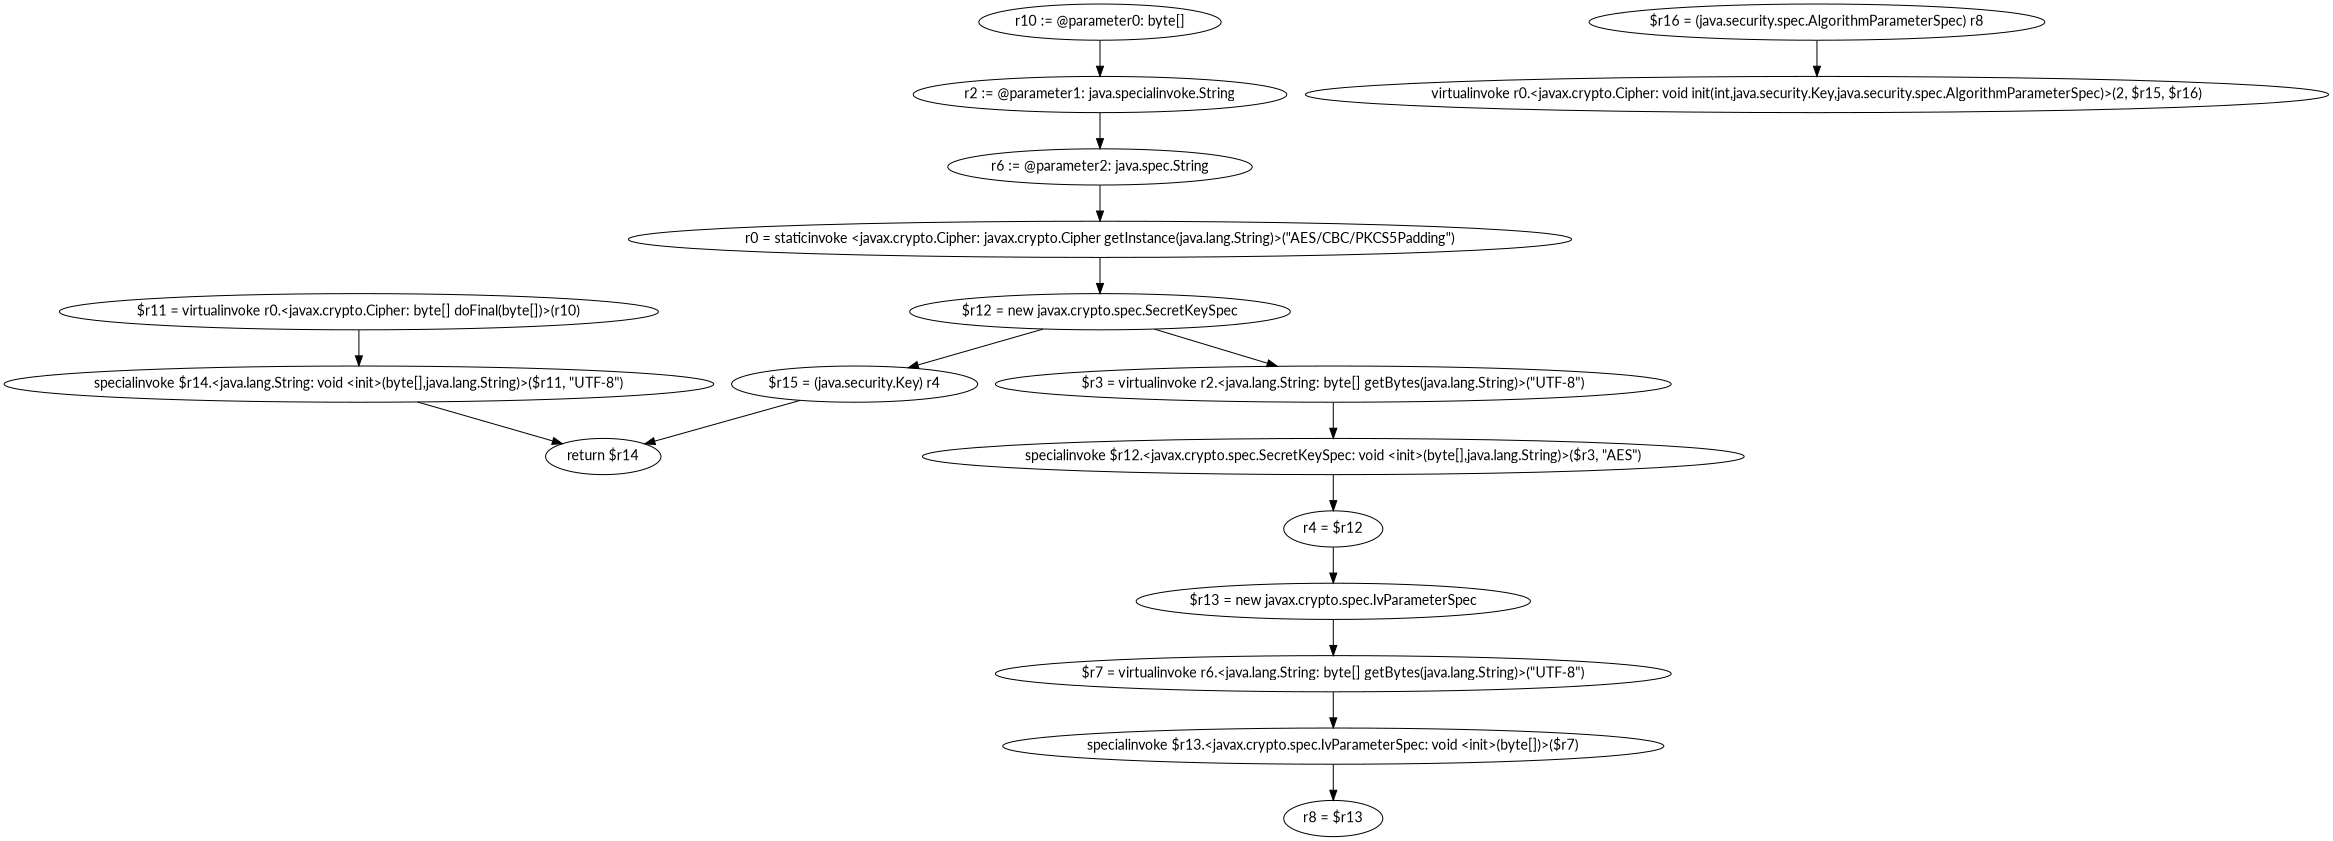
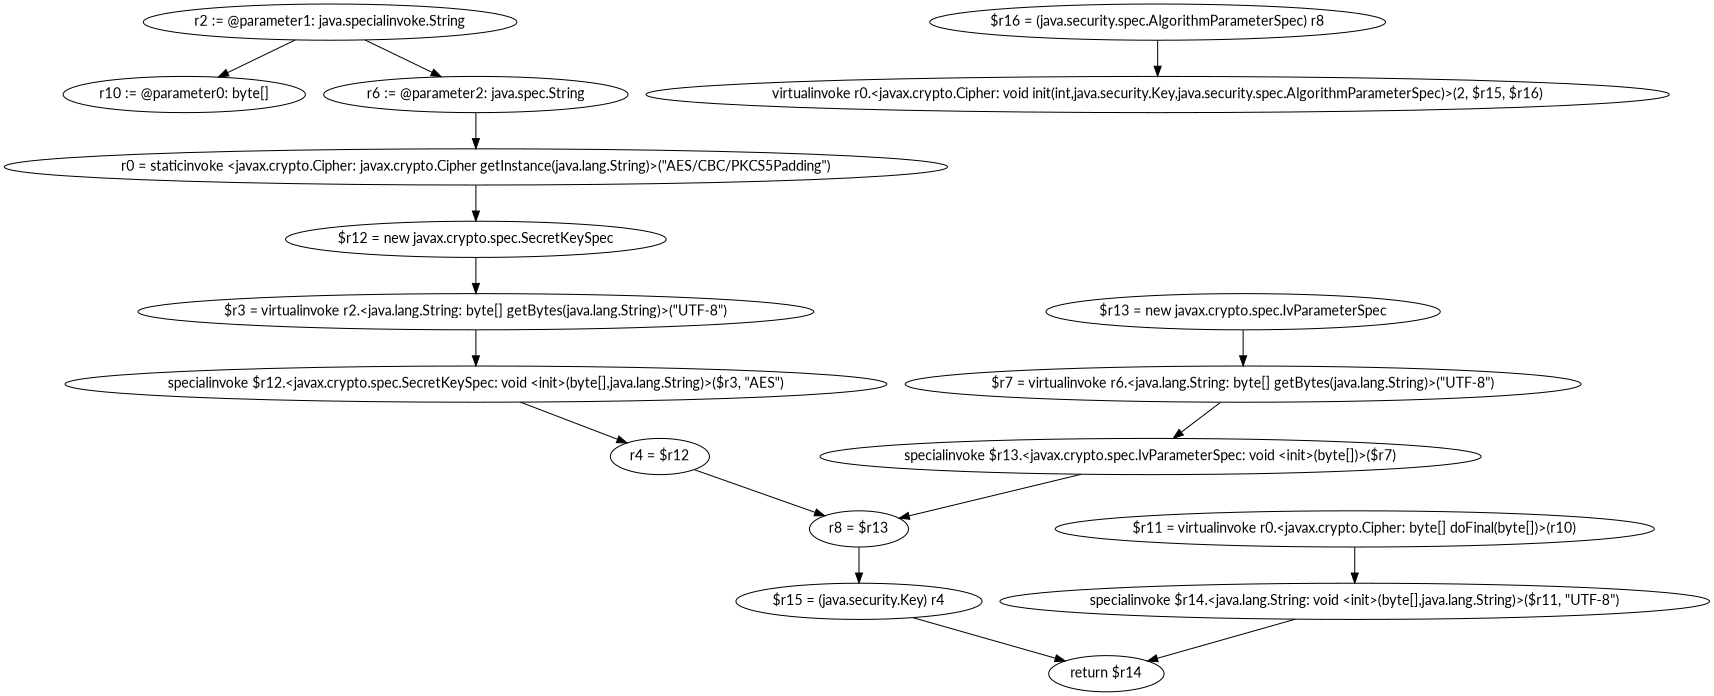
edge "r10 := @parameter0: byte[]" -> "r2 := @parameter1: java.specialinvoke.String": reversed
edge "$r12 = new javax.crypto.spec.SecretKeySpec" -> "$r15 = (java.security.Key) r4": now "r8 = $r13" -> "$r15 = (java.security.Key) r4"
edge "r4 = $r12" -> "$r13 = new javax.crypto.spec.IvParameterSpec": now "r4 = $r12" -> "r8 = $r13"
